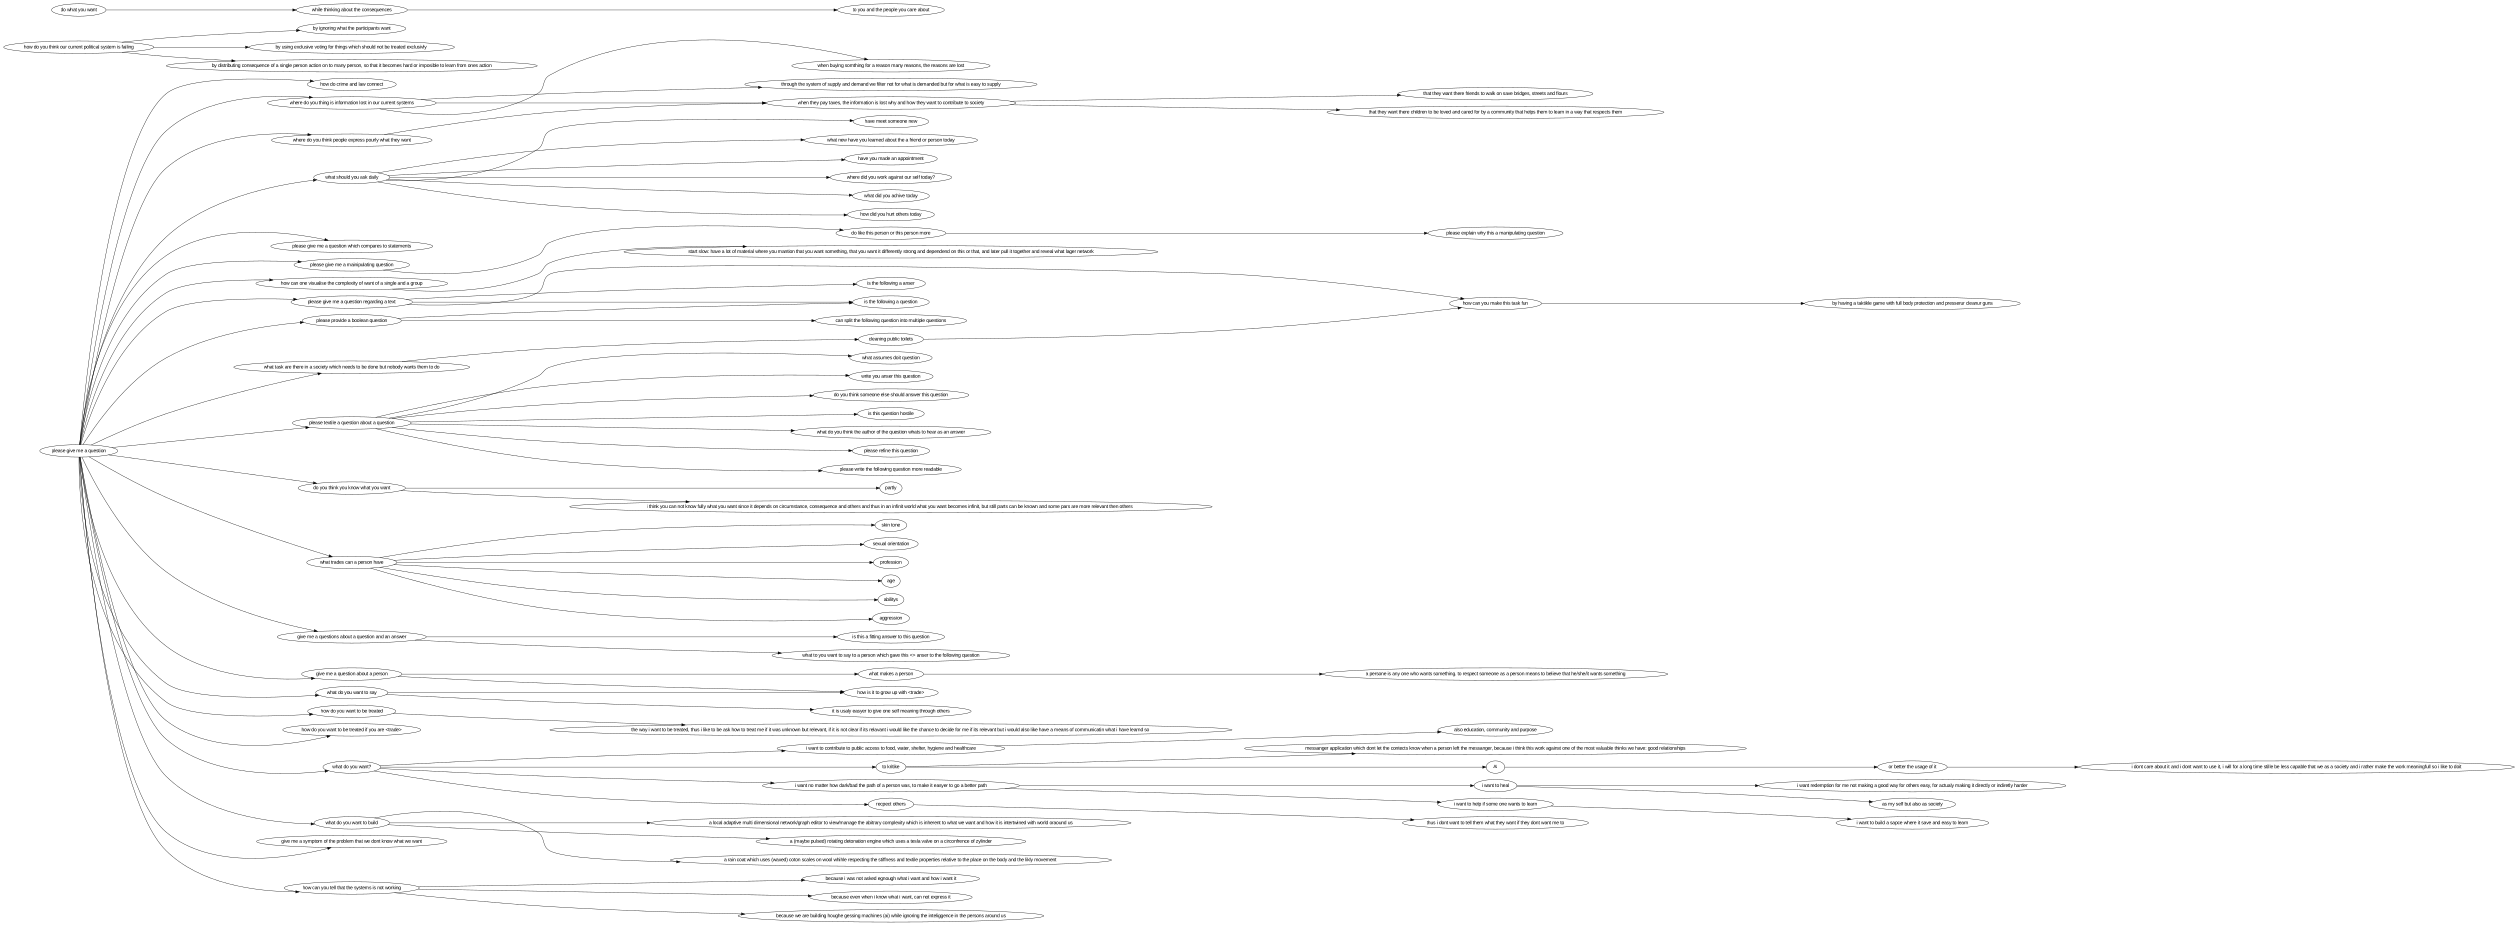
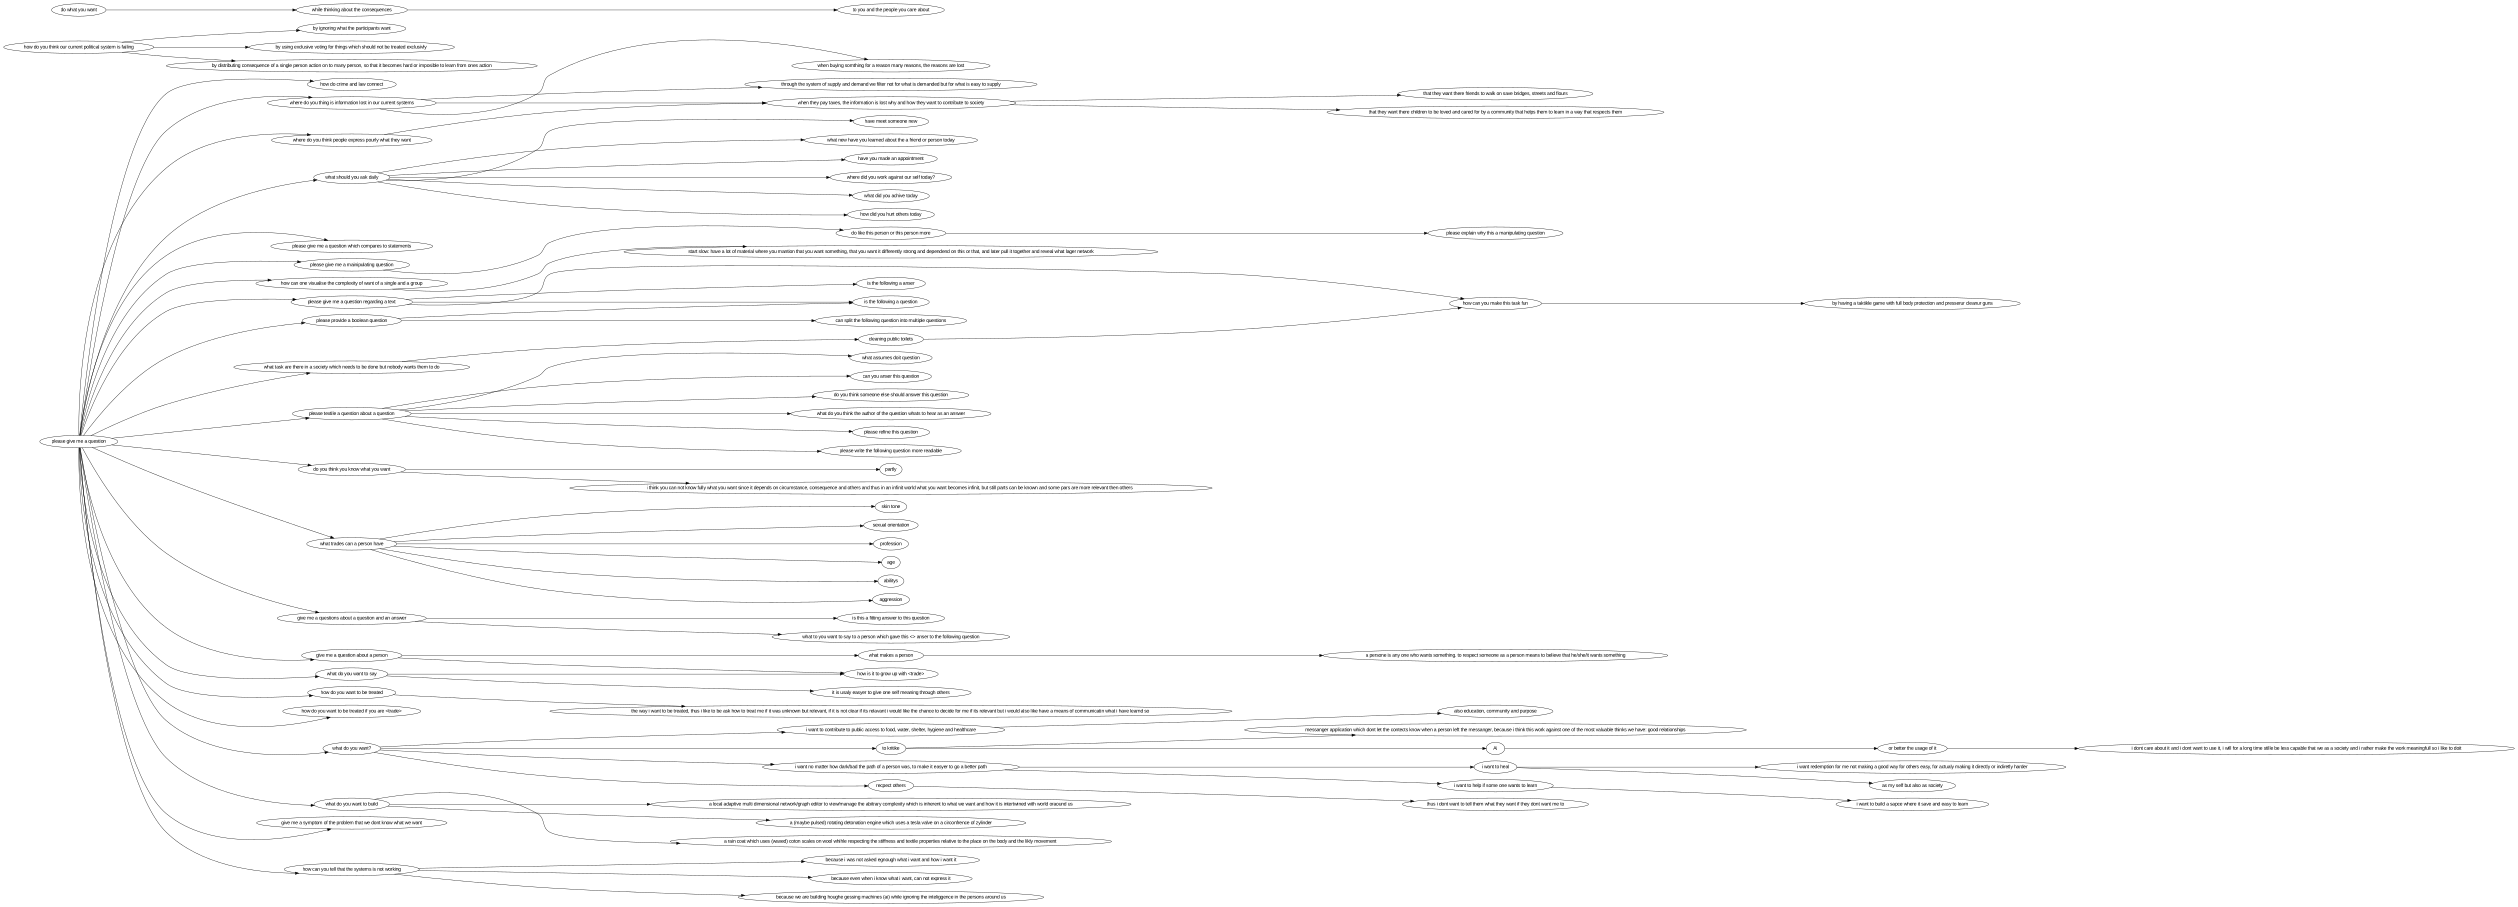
node "write you anser this question": label "write you anser this question" -> "can you anser this question"
node "is this question hostile": removed
